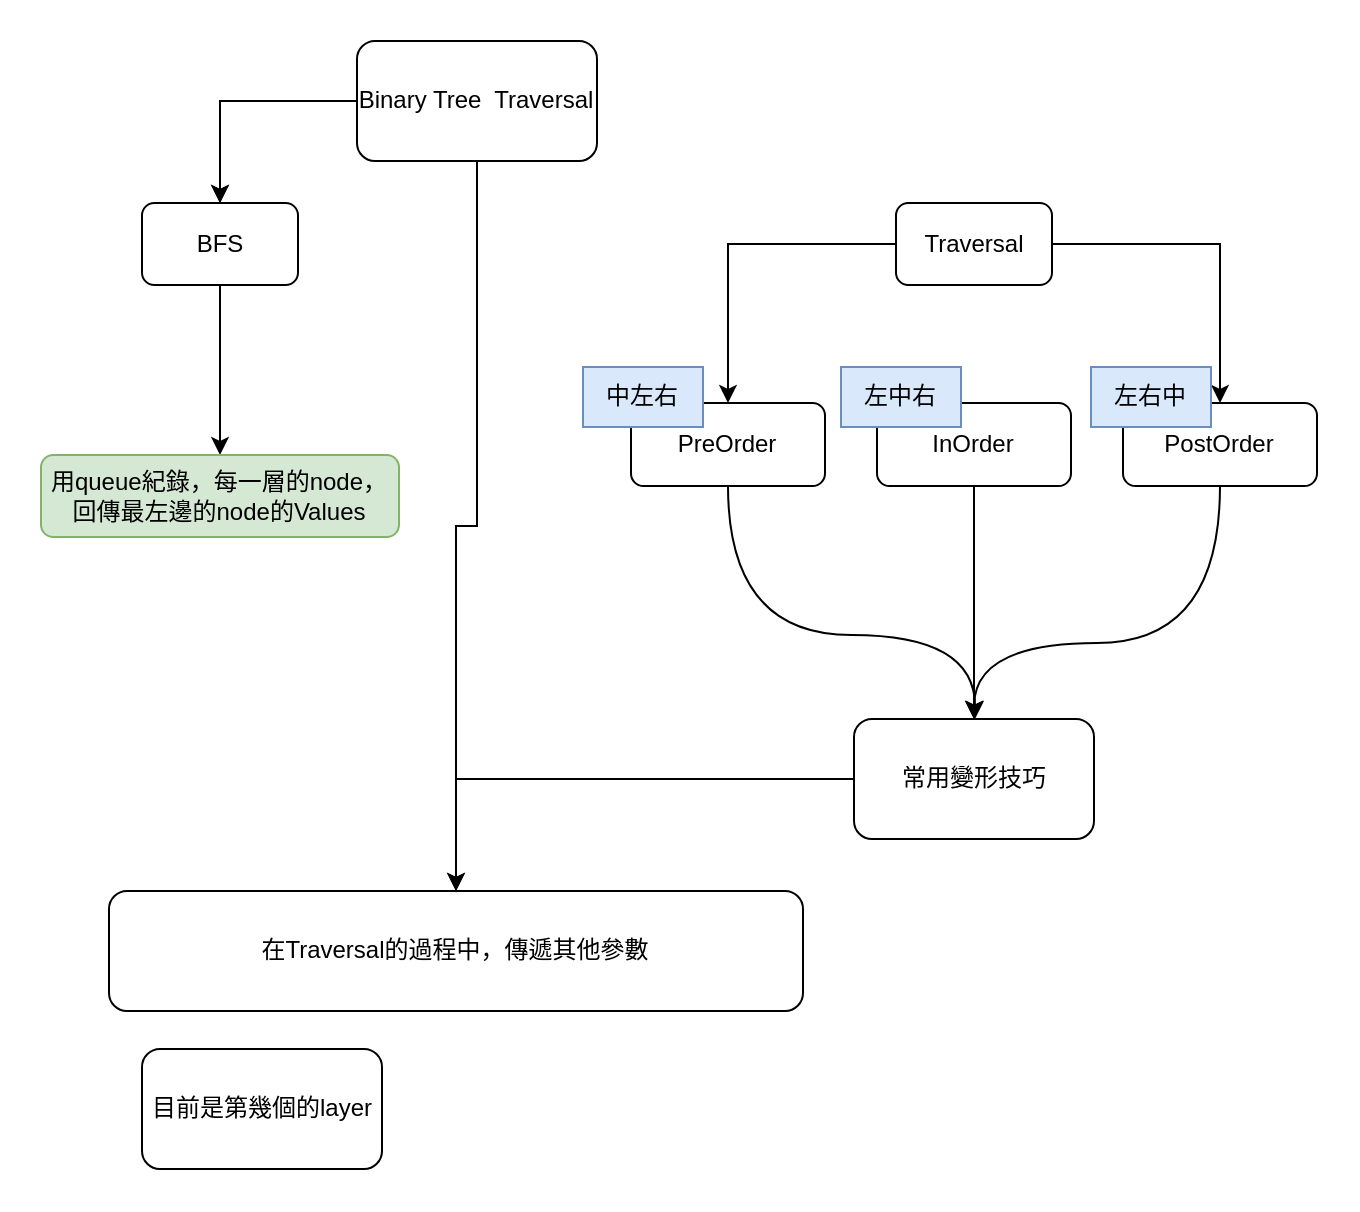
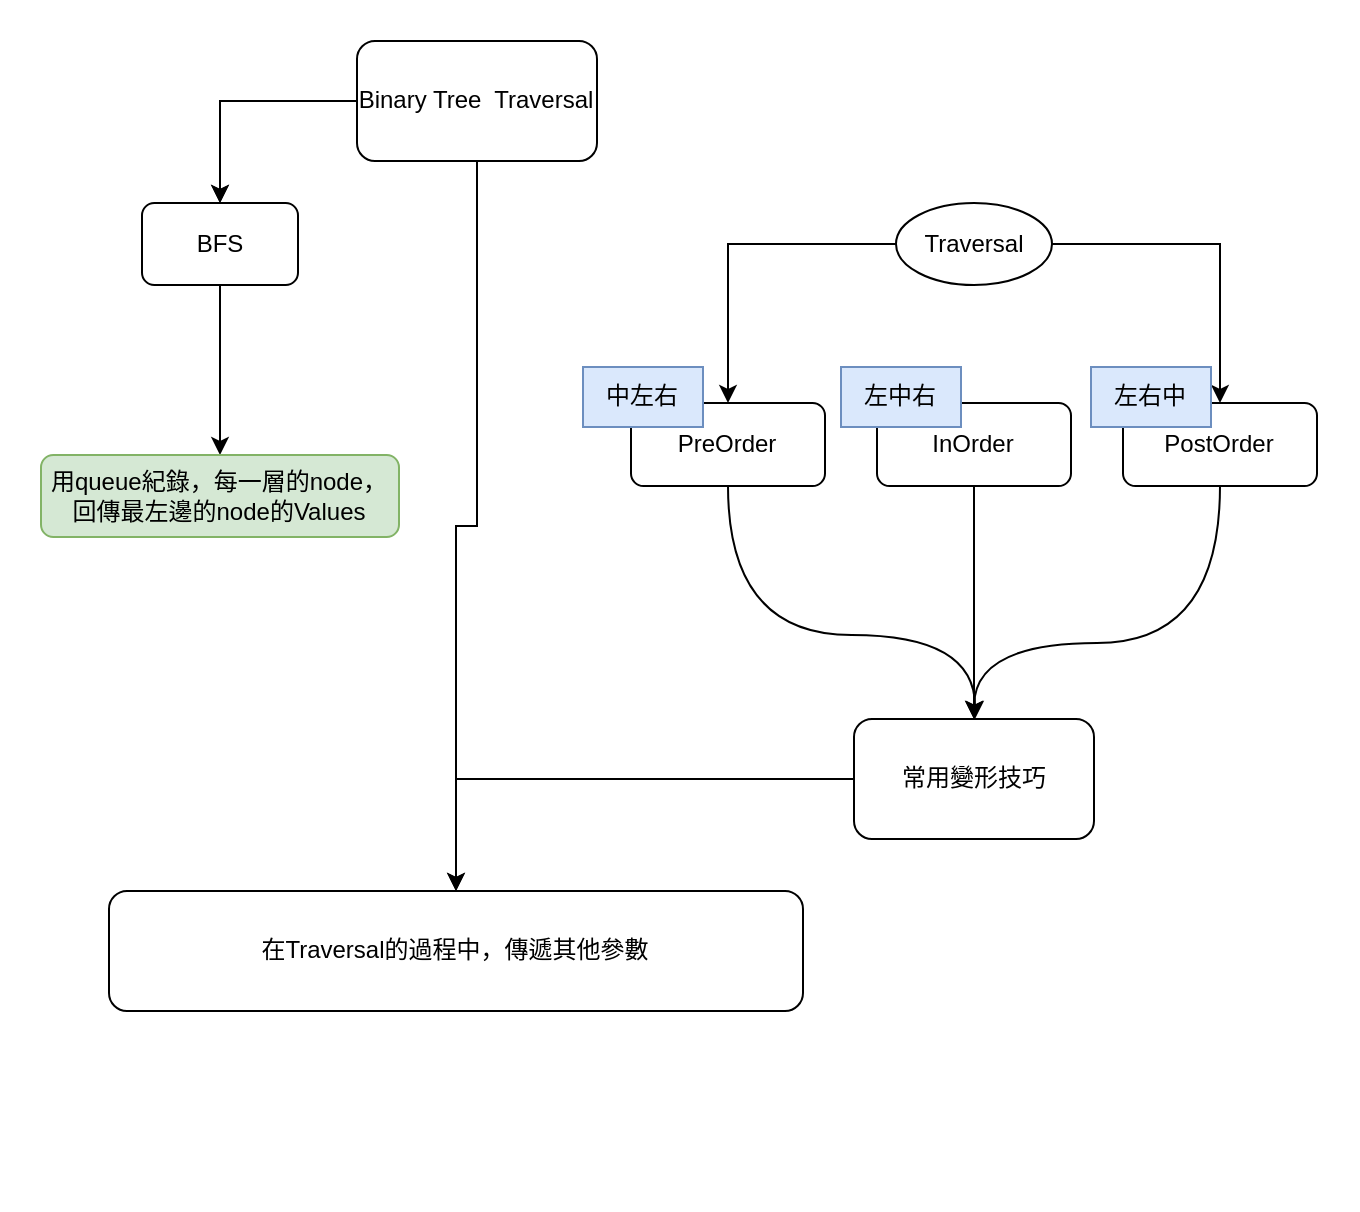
node "Traversal": shape rounded rectangle -> ellipse
node "目前是第幾個的layer": removed
